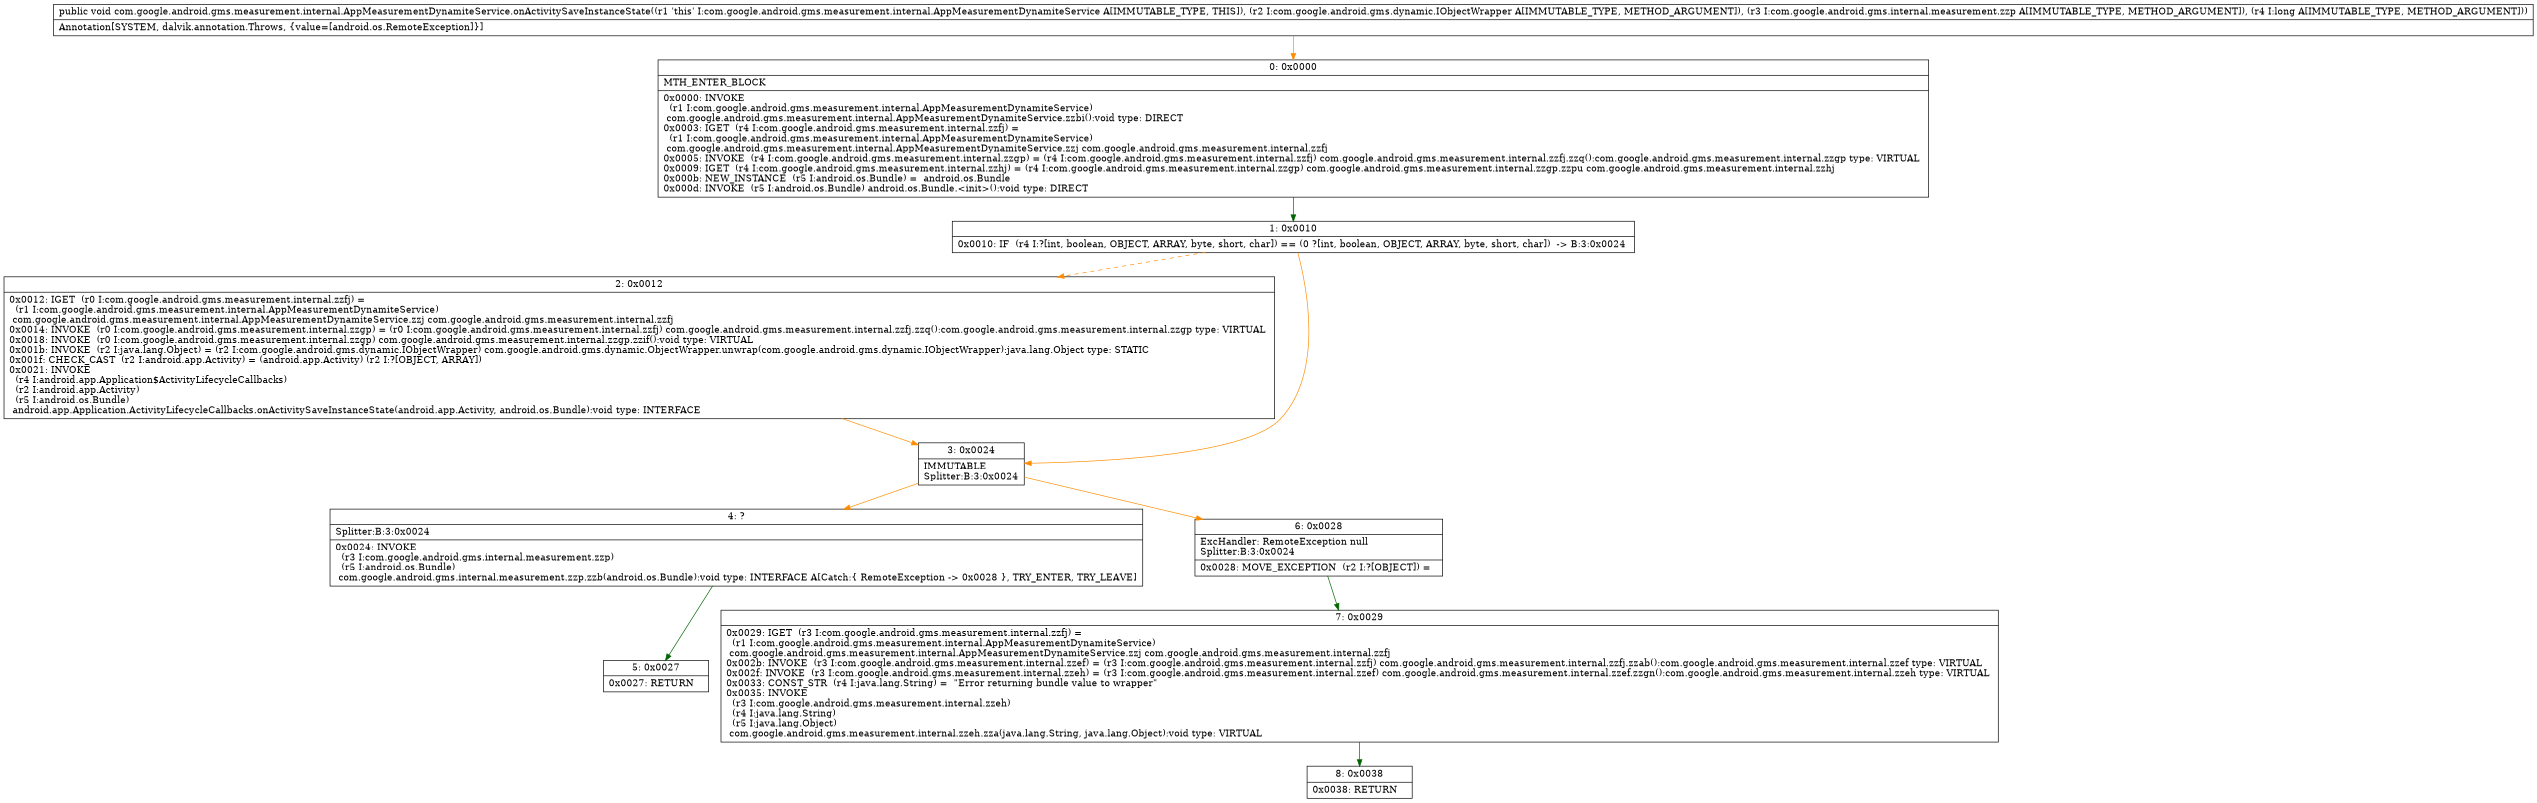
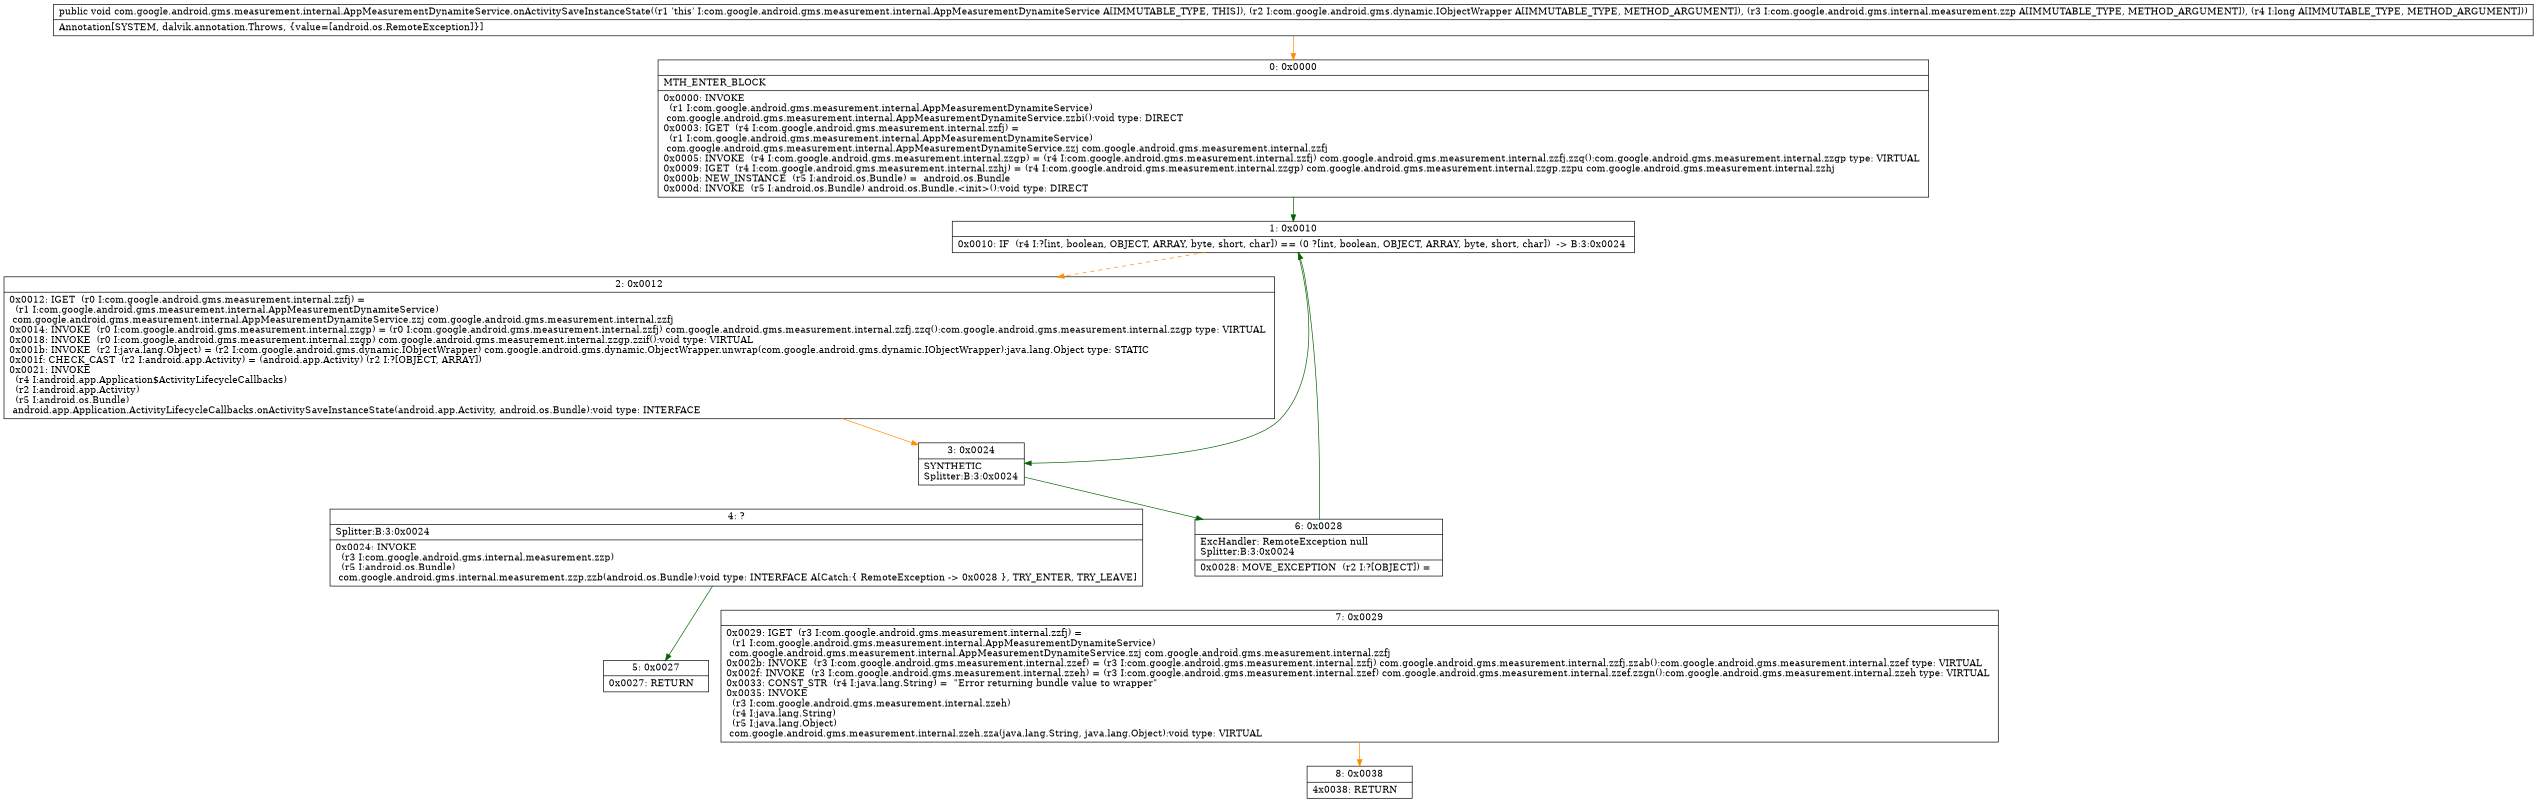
edge "1: 0x0010" -> "3: 0x0024": color darkorange -> darkgreen
node "3: 0x0024": text "IMMUTABLE" -> "SYNTHETIC"
edge "3: 0x0024" -> "4: ?": removed
edge "3: 0x0024" -> "6: 0x0028": color darkorange -> darkgreen
edge "6: 0x0028" -> "7: 0x0029": now "6: 0x0028" -> "1: 0x0010"
edge "7: 0x0029" -> "8: 0x0038": color darkgreen -> darkorange
node "8: 0x0038": text "0x0038: RETURN" -> "4x0038: RETURN"
